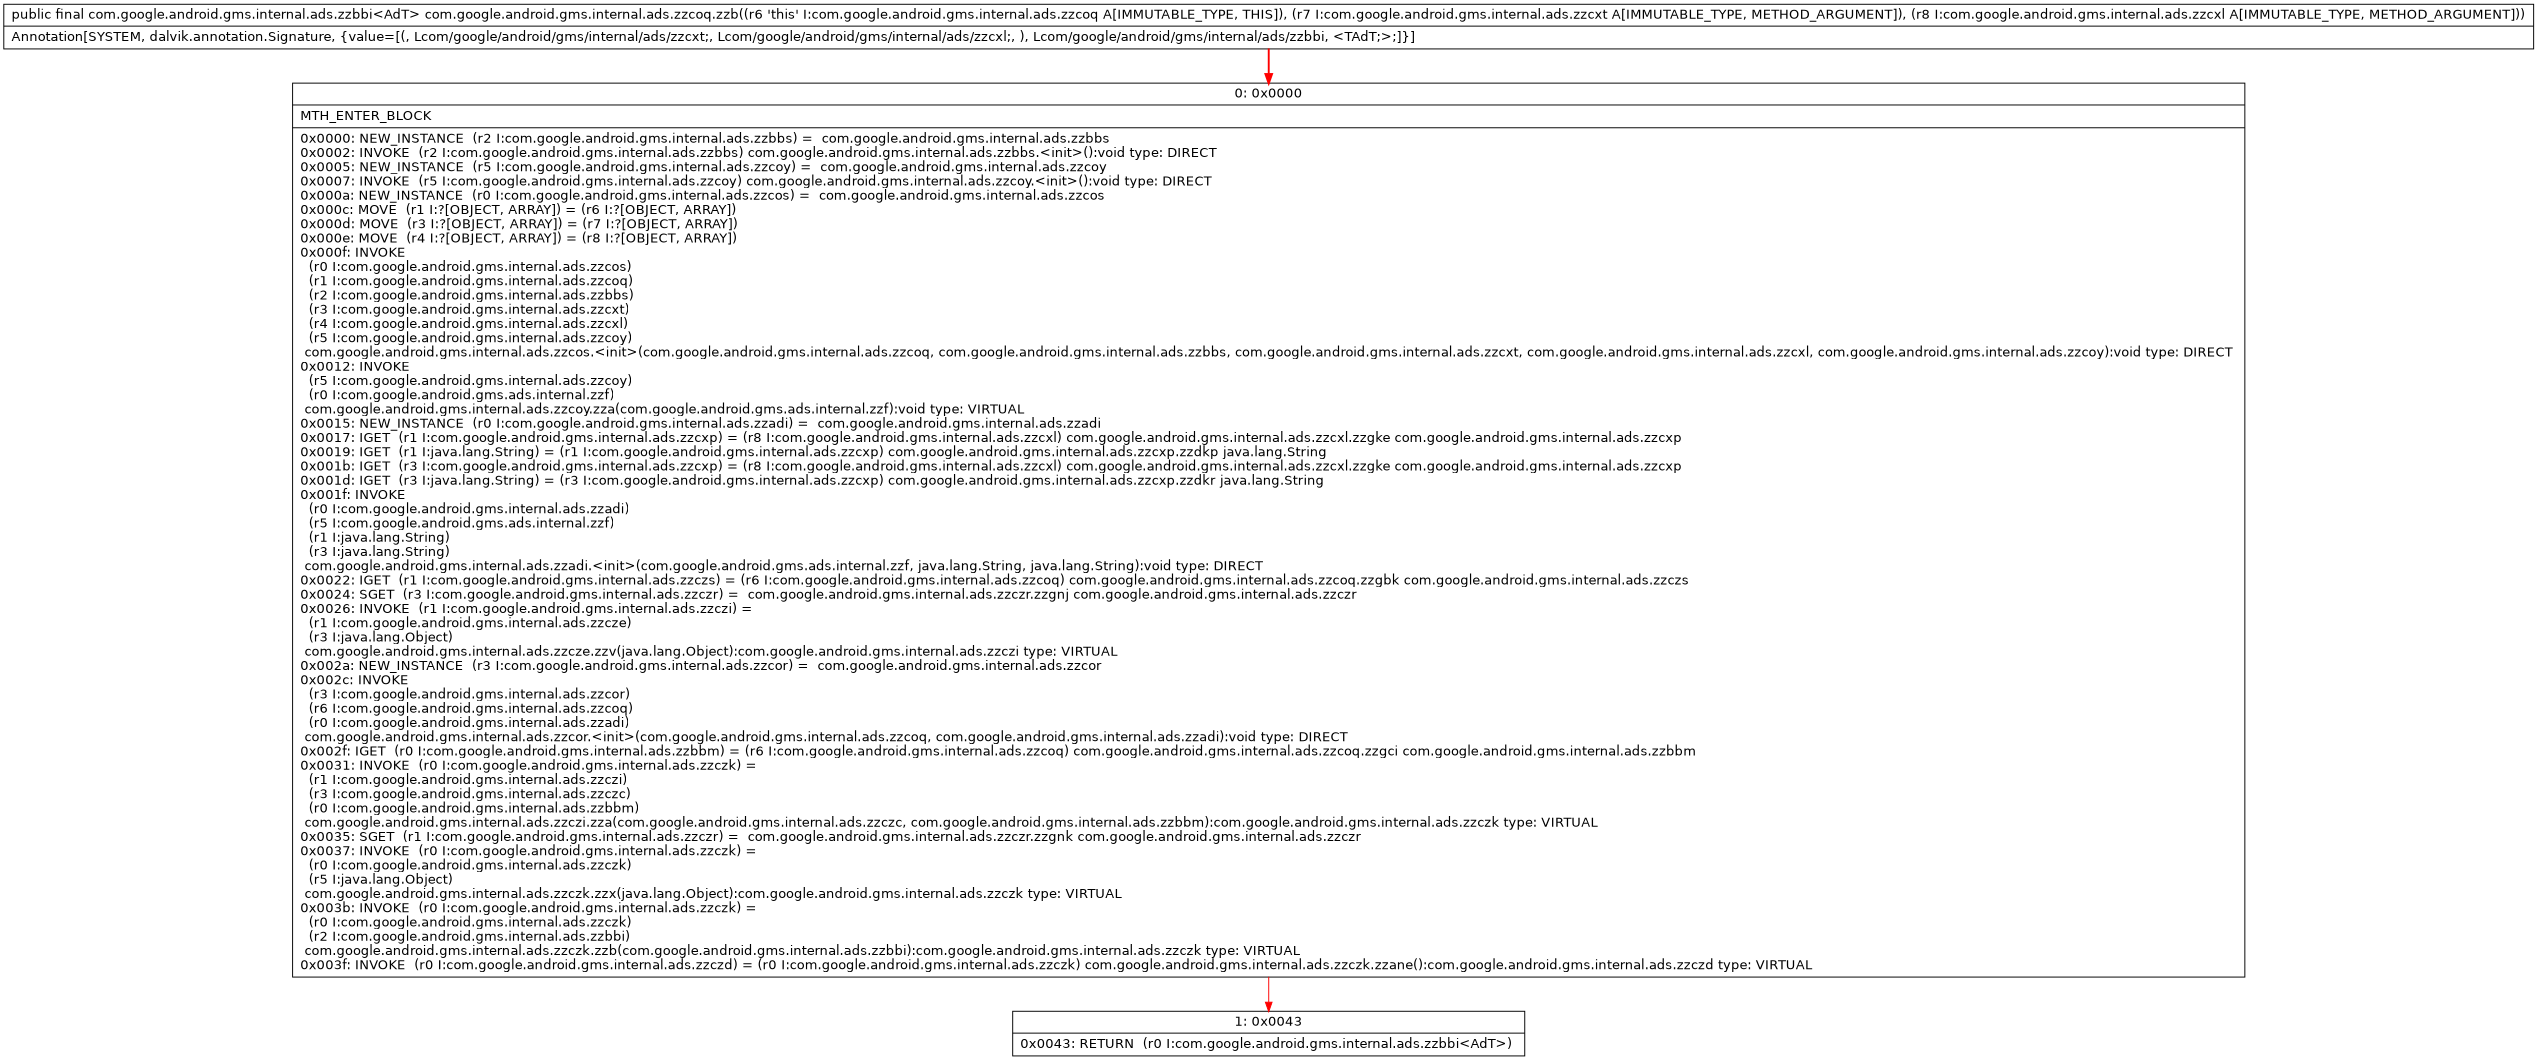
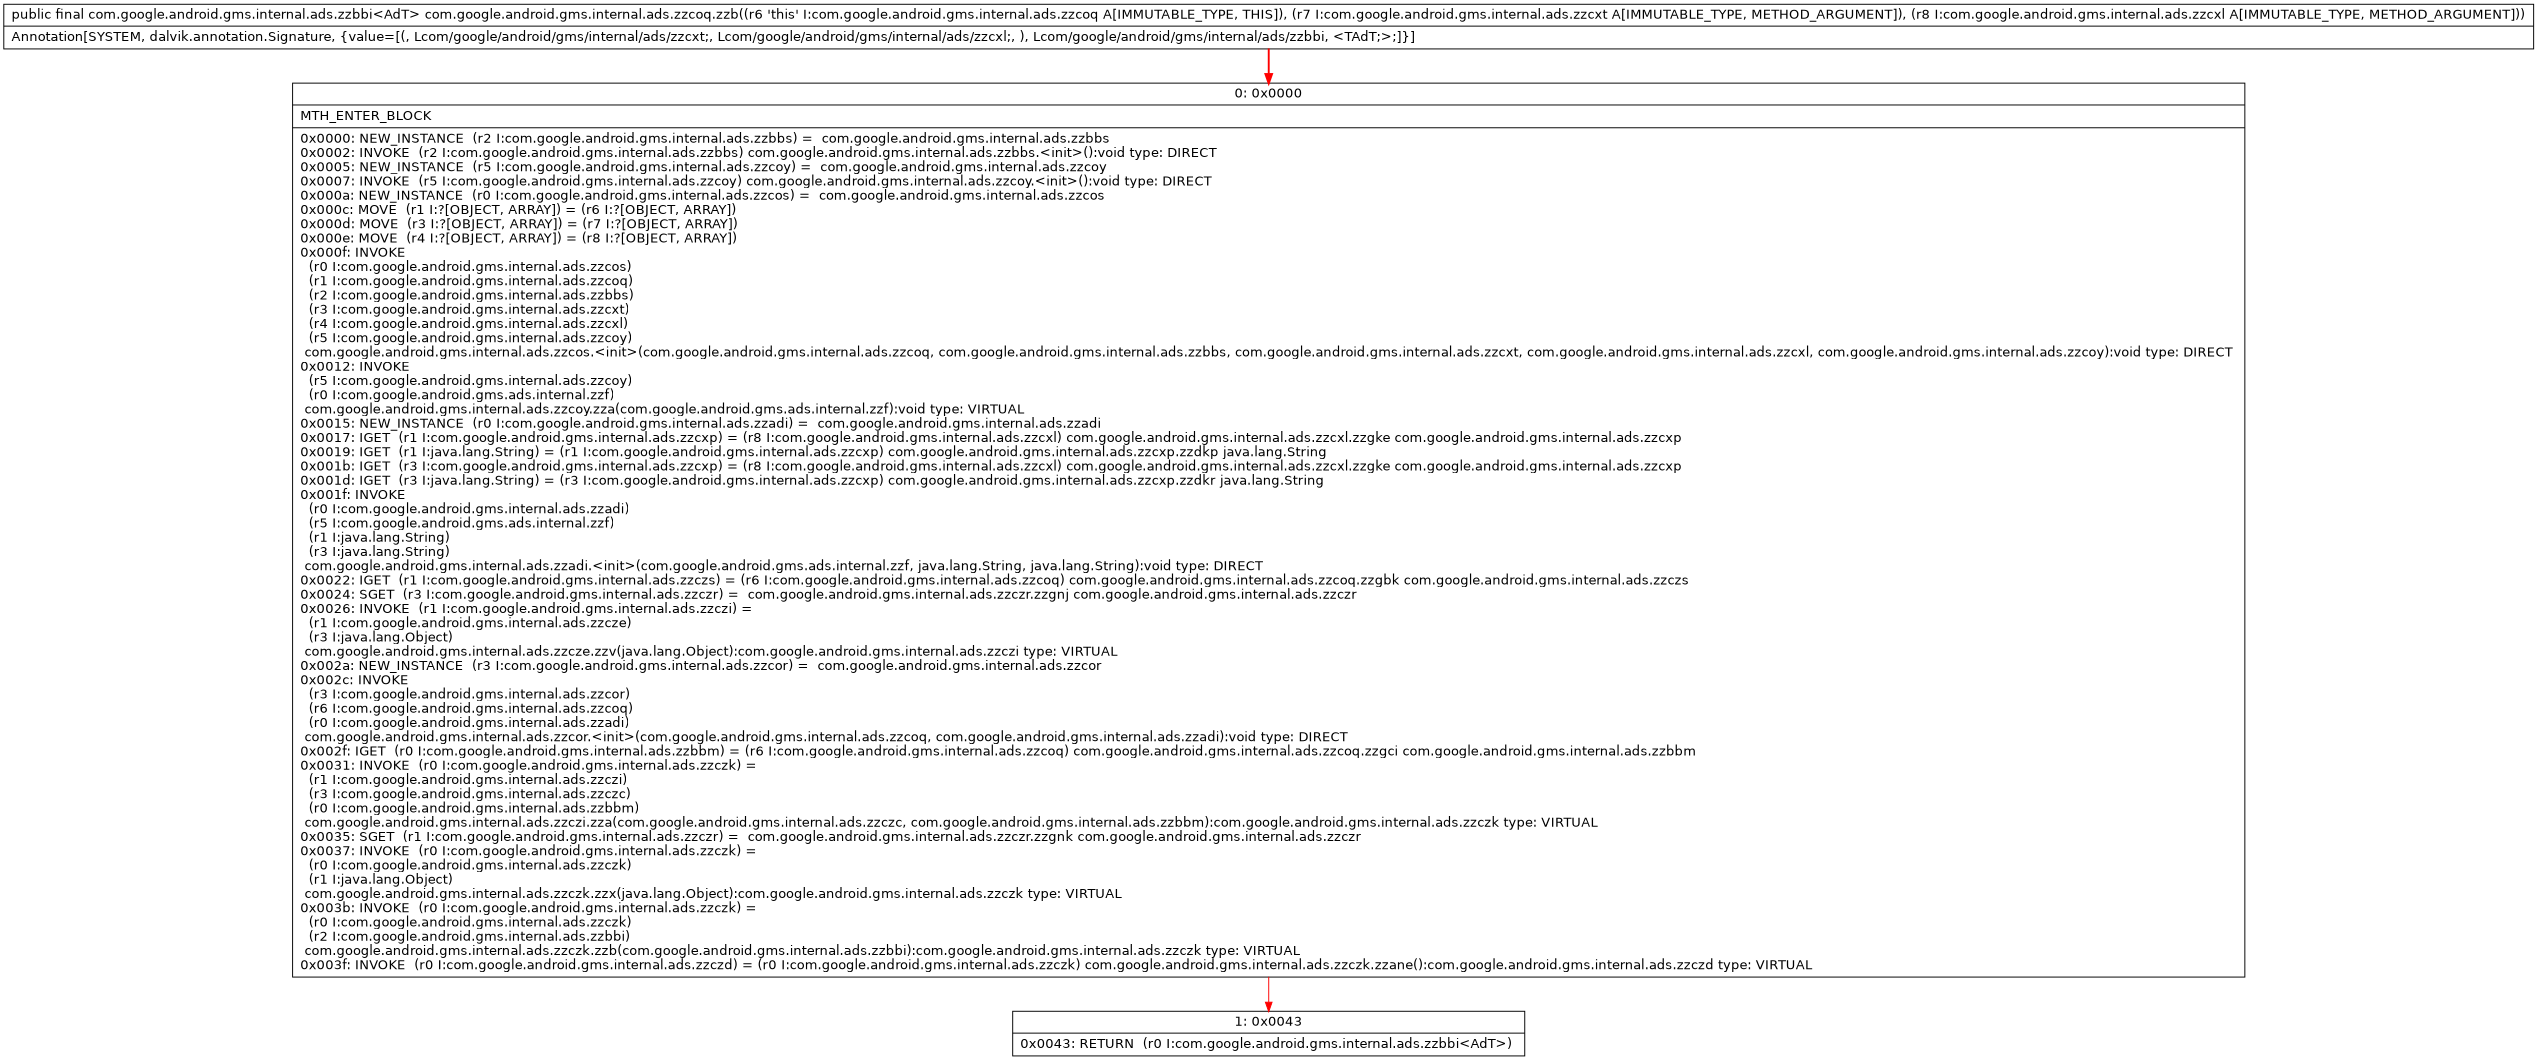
node "0: 0x0000": text "(r5 I:java.lang.Object)" -> "(r1 I:java.lang.Object)"
